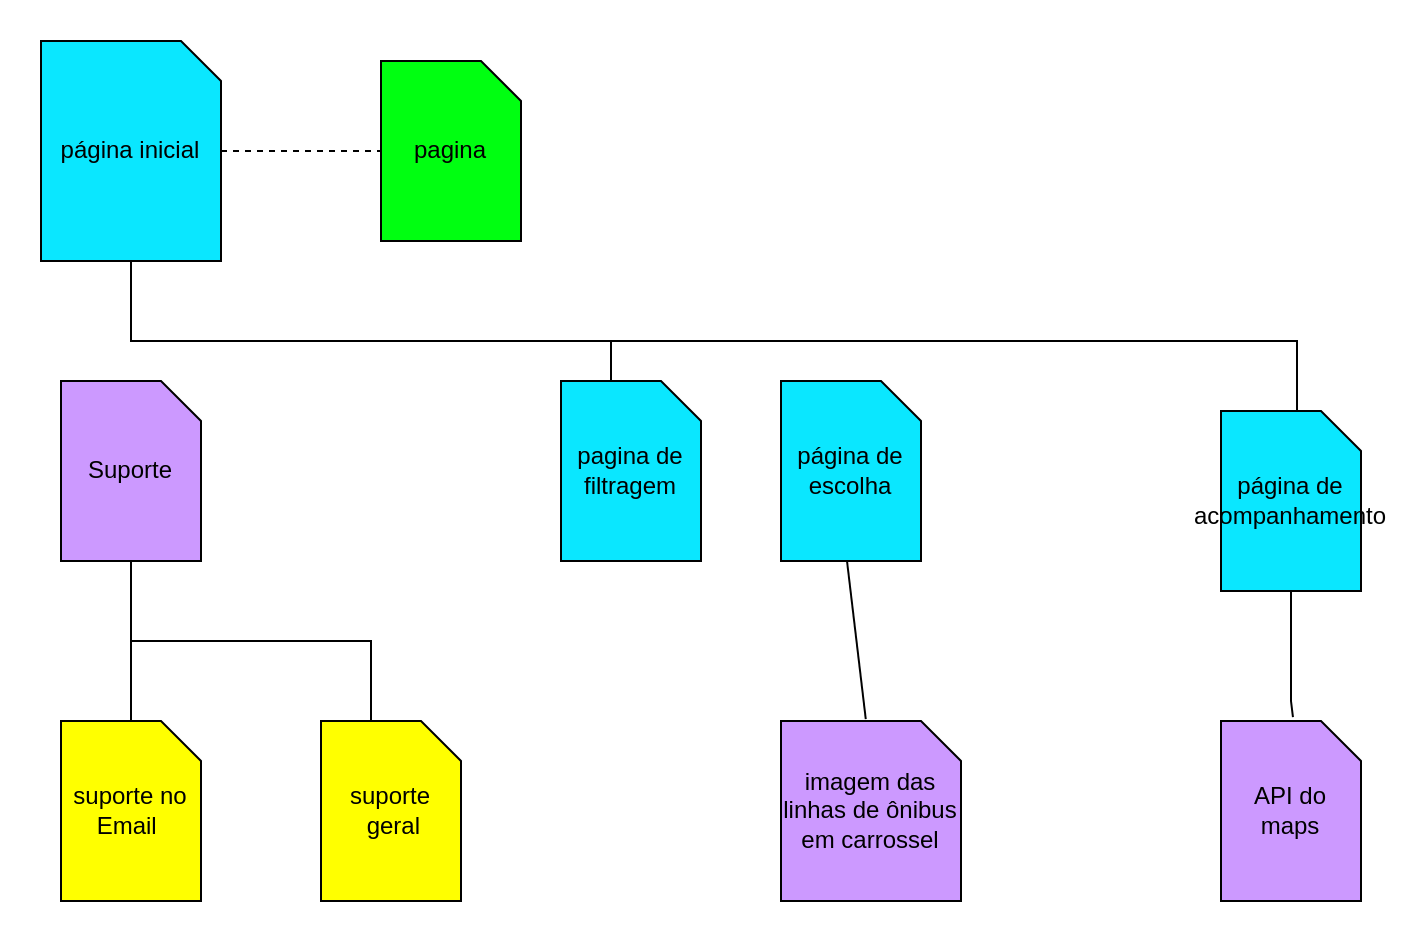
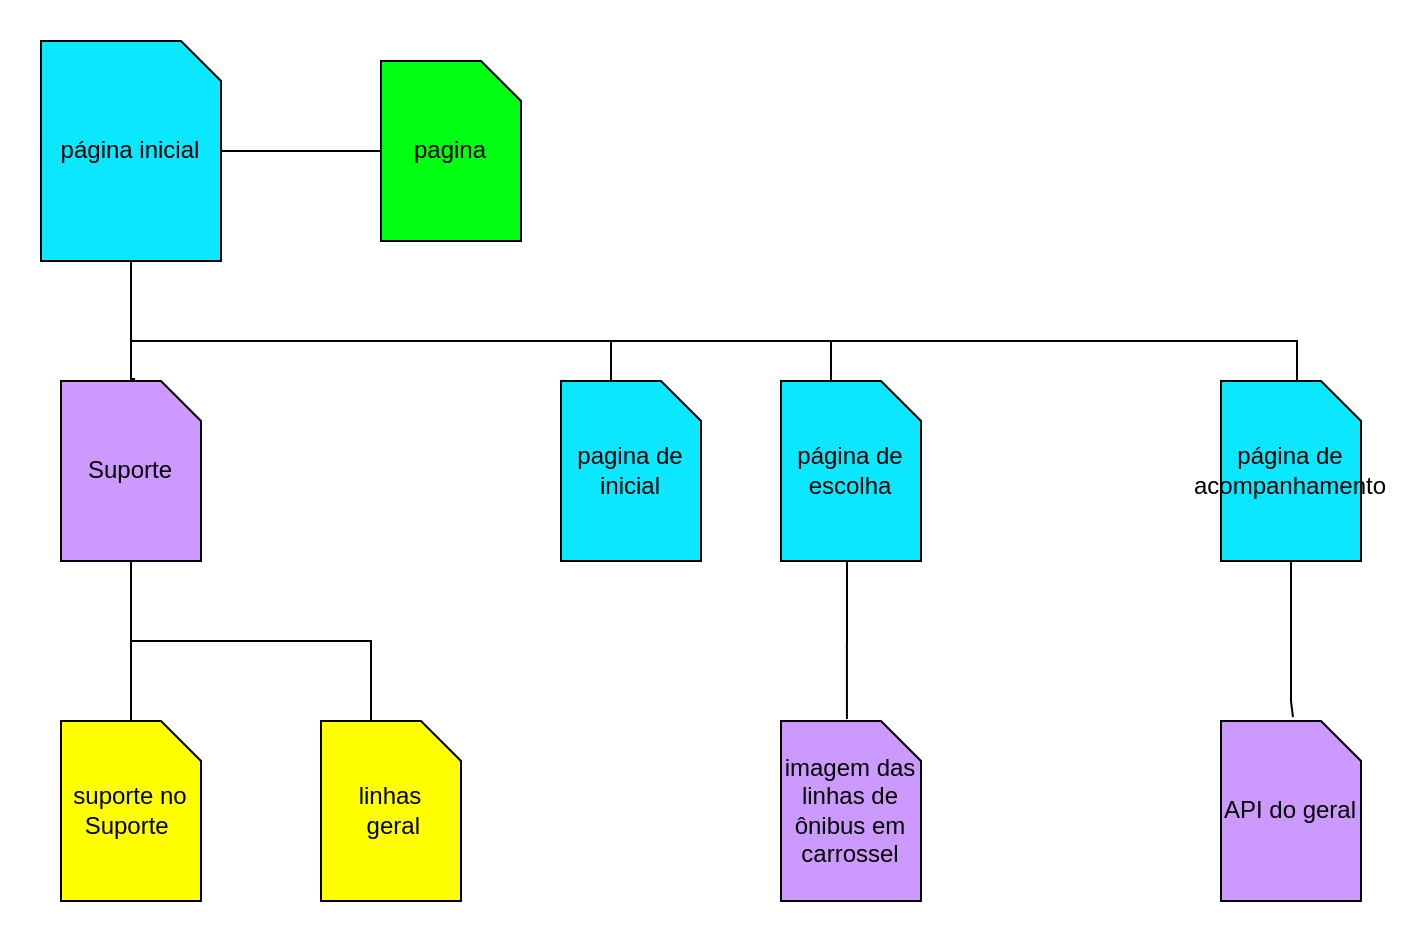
edge "página inicial" -- "pagina": style dashed -> solid
edge "página inicial" -- "página de escolha": added
edge "página inicial" -- "Suporte": added
node "pagina de filtragem": label "pagina de filtragem" -> "pagina de inicial"
node "página de acompanhamento": moved (1291, 501) -> (1291, 471)
node "suporte no Email": label "suporte no Email" -> "suporte no Suporte"
node "suporte geral": label "suporte geral" -> "linhas geral"
node "imagem das linhas de ônibus em carrossel": size 180x180 -> 140x180
node "API do maps": label "API do maps" -> "API do geral"
